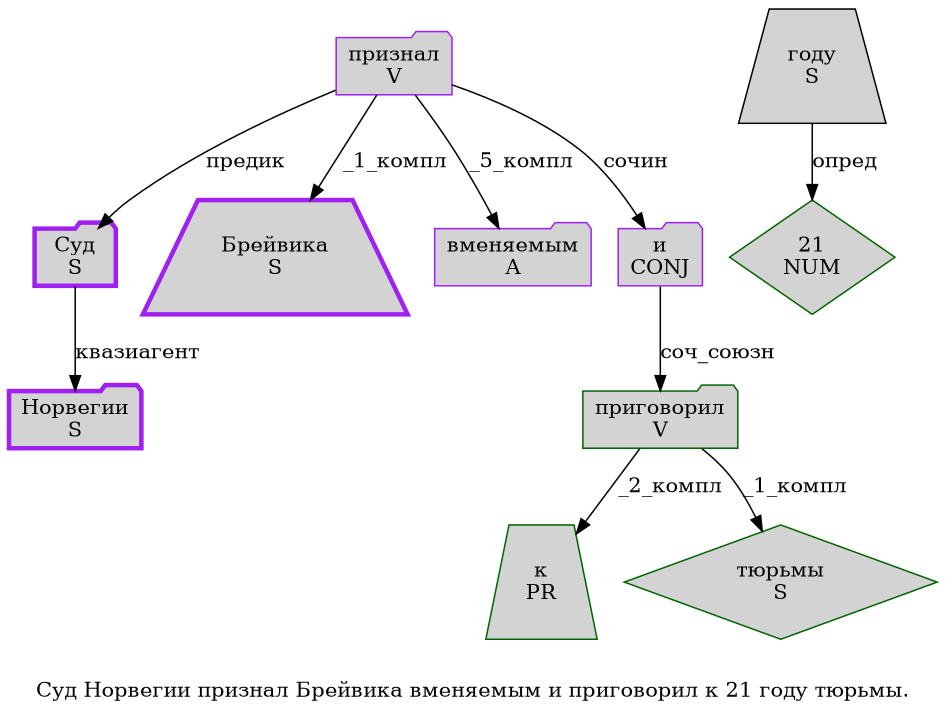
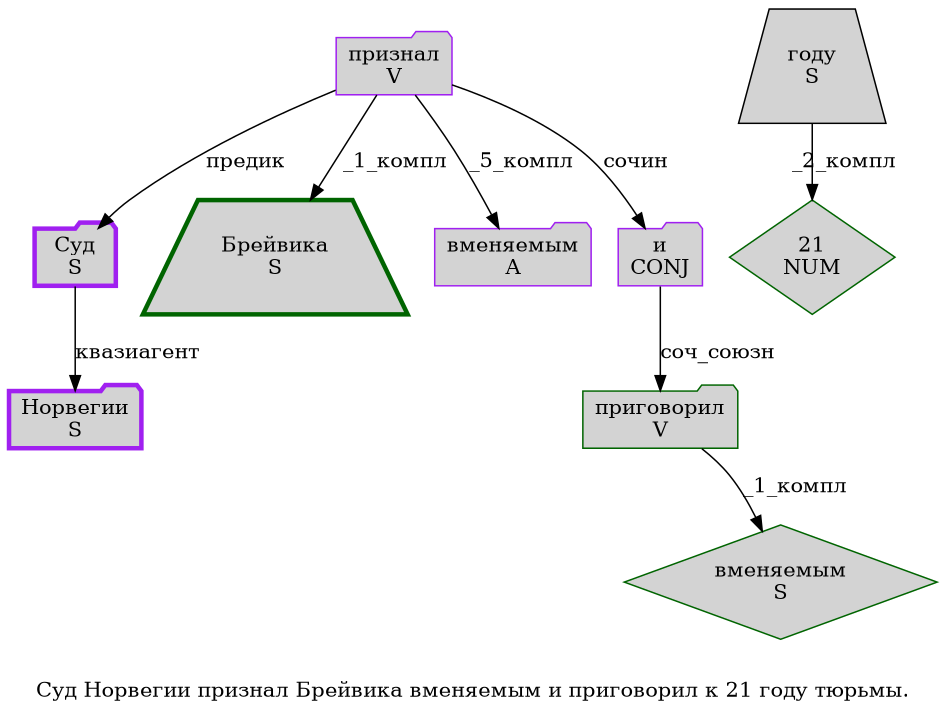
edge "году S" -> "21 NUM": label "опред" -> "_2_компл"
node "Брейвика S": color purple -> darkgreen
node "к PR": removed
node "тюрьмы S": label "тюрьмы S" -> "вменяемым S"
